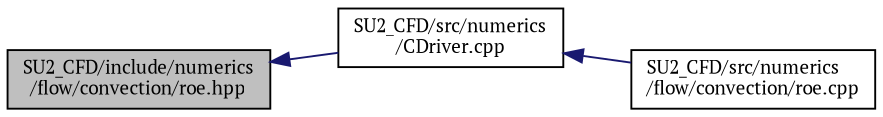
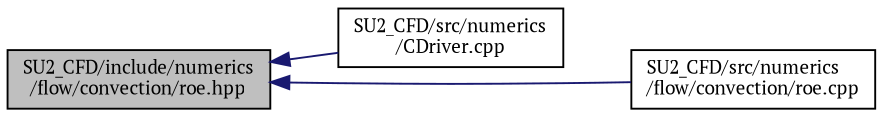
edge "SU2_CFD/src/numerics /flow/convection/roe.cpp" -> "SU2_CFD/src/numerics /CDriver.cpp": now "SU2_CFD/src/numerics /flow/convection/roe.cpp" -> "SU2_CFD/include/numerics /flow/convection/roe.hpp"
